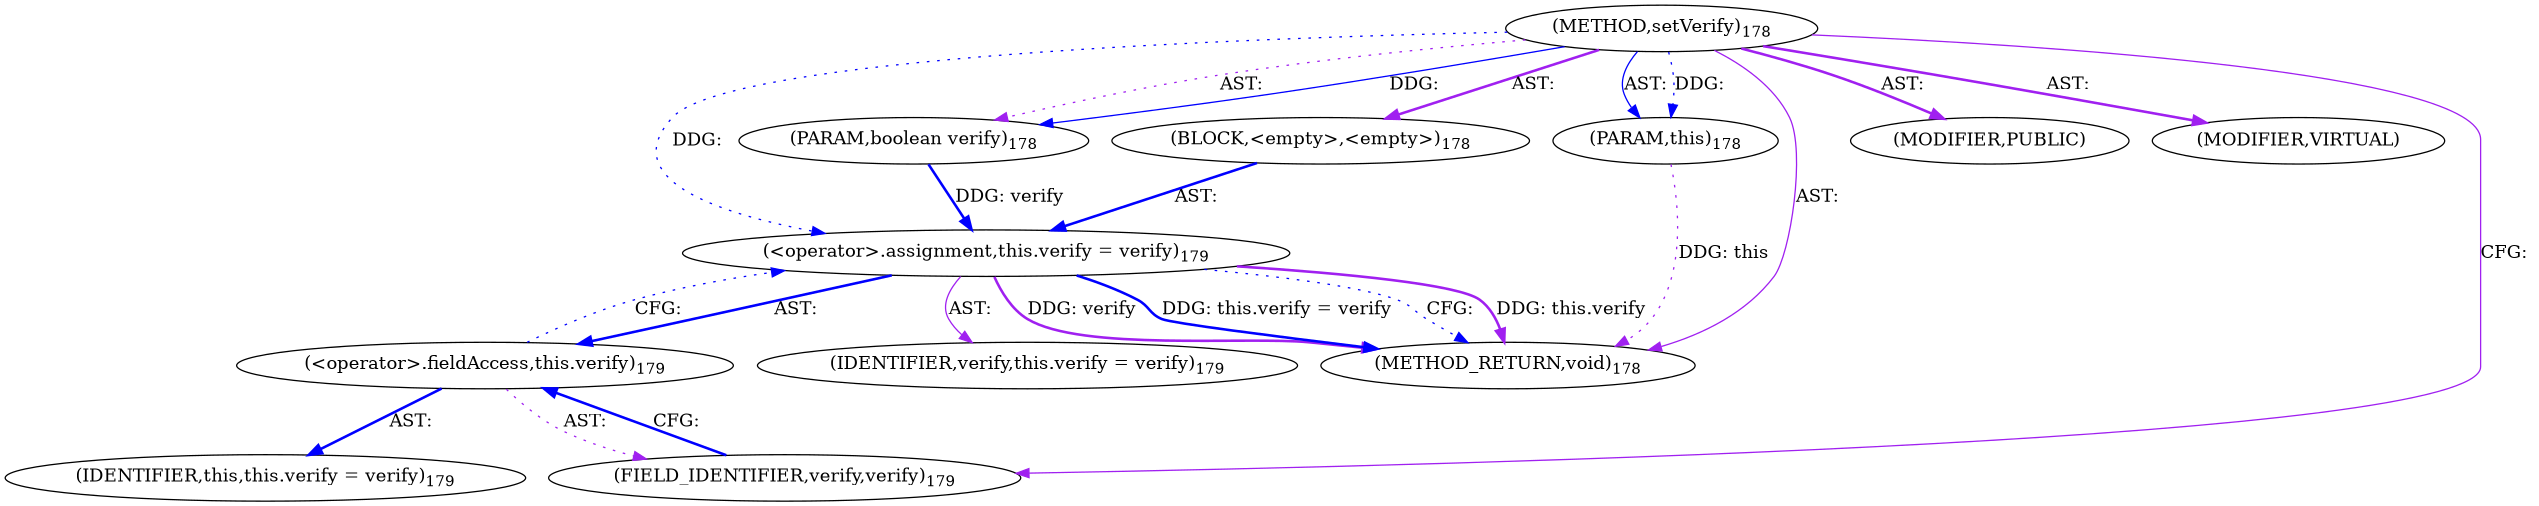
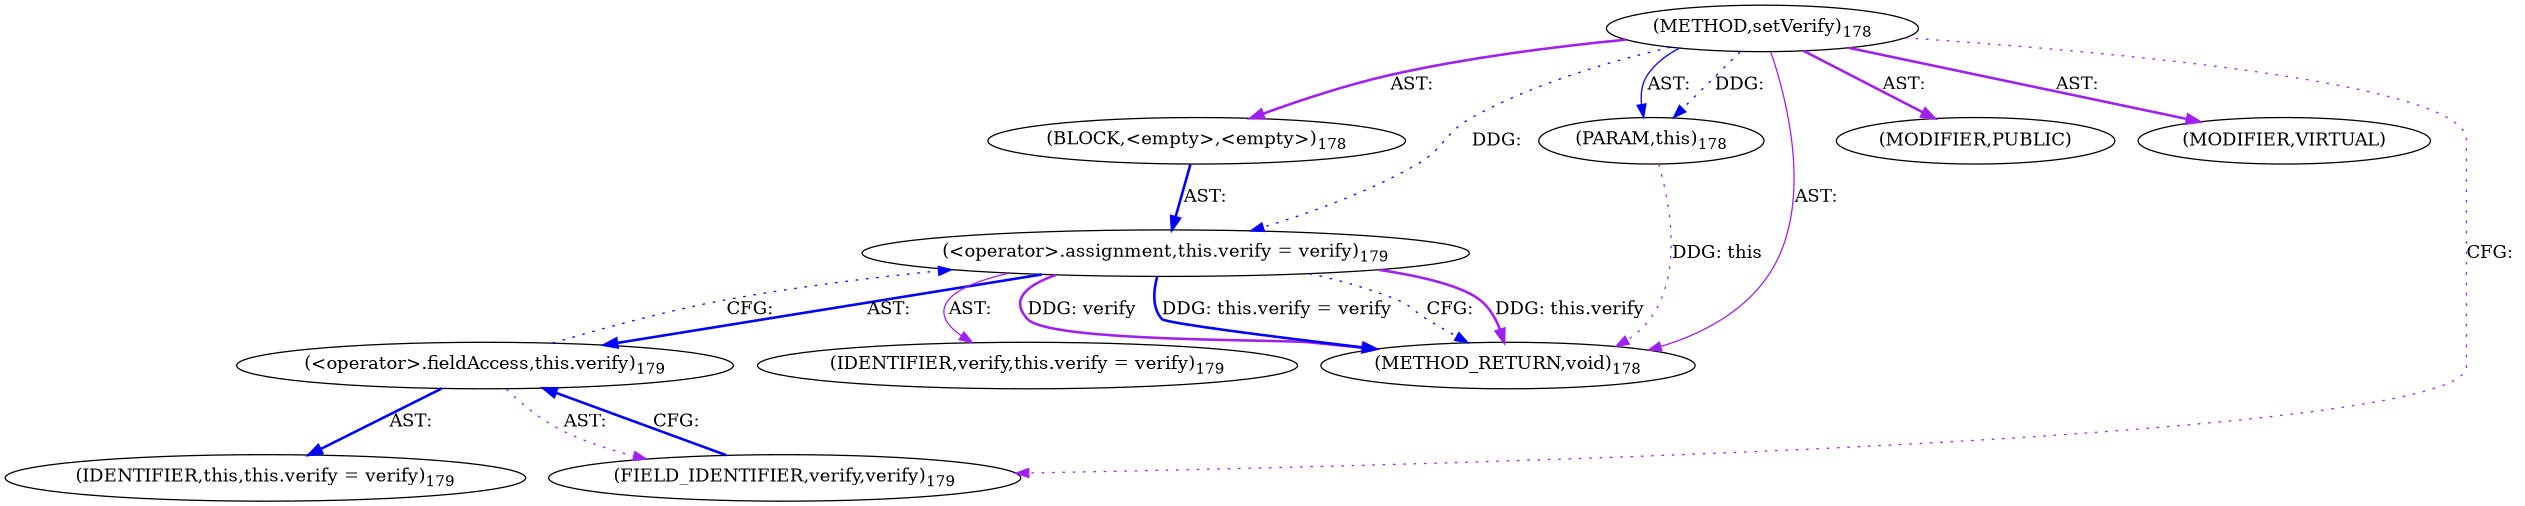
node "(PARAM,boolean verify)": removed
edge "(METHOD,setVerify)" -> "(FIELD_IDENTIFIER,verify,verify)": style solid -> dotted
